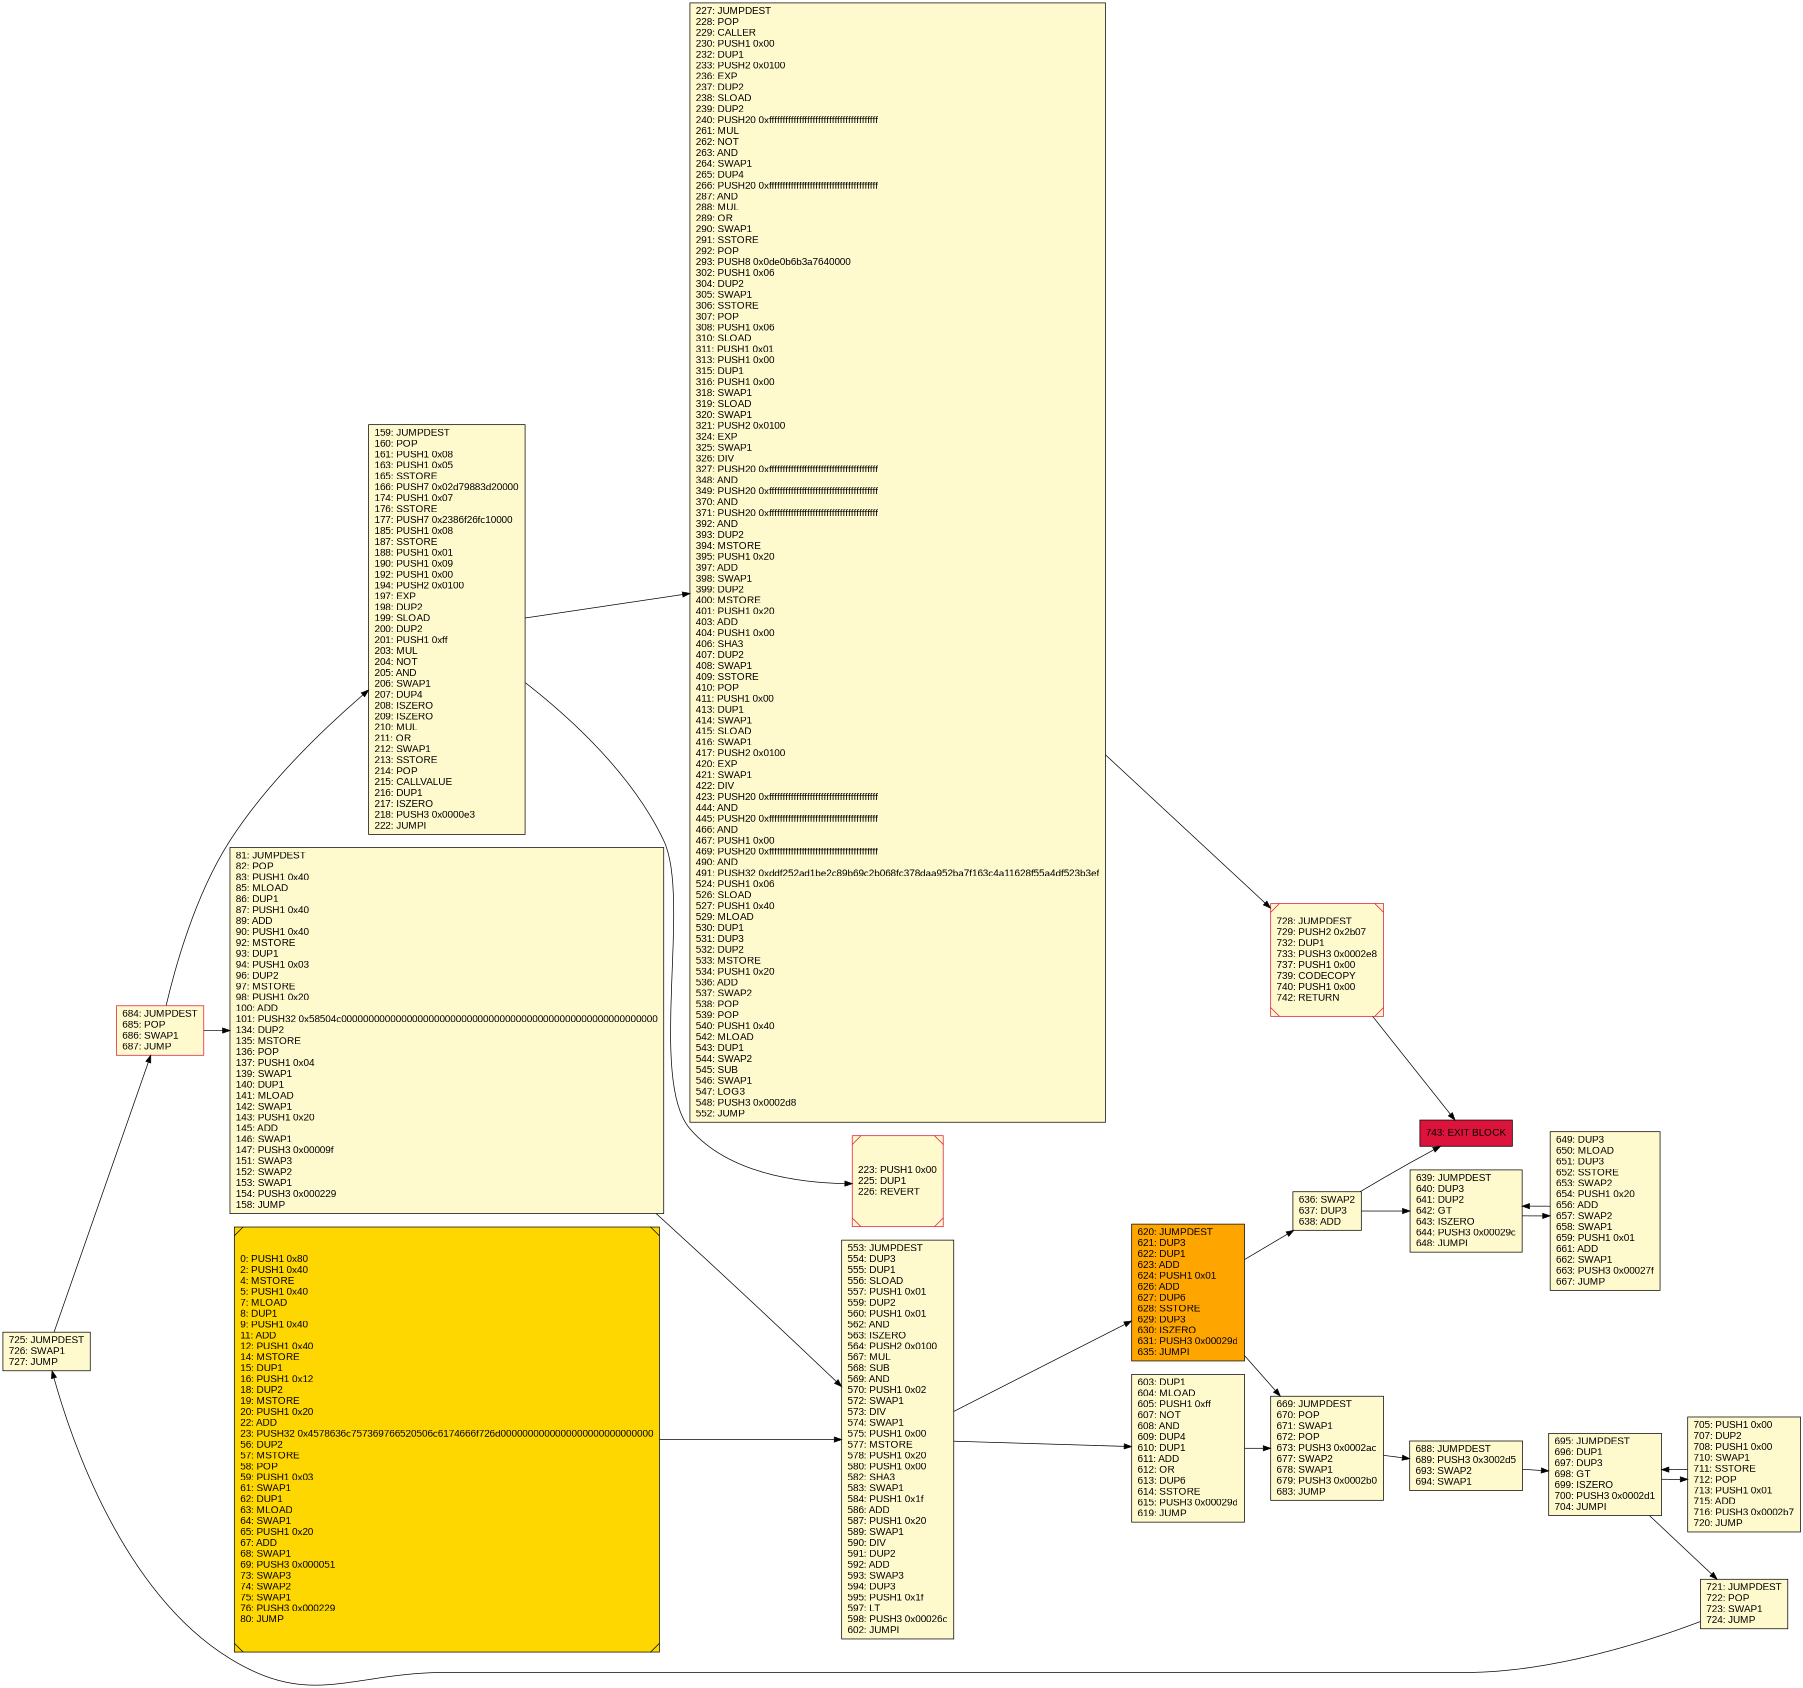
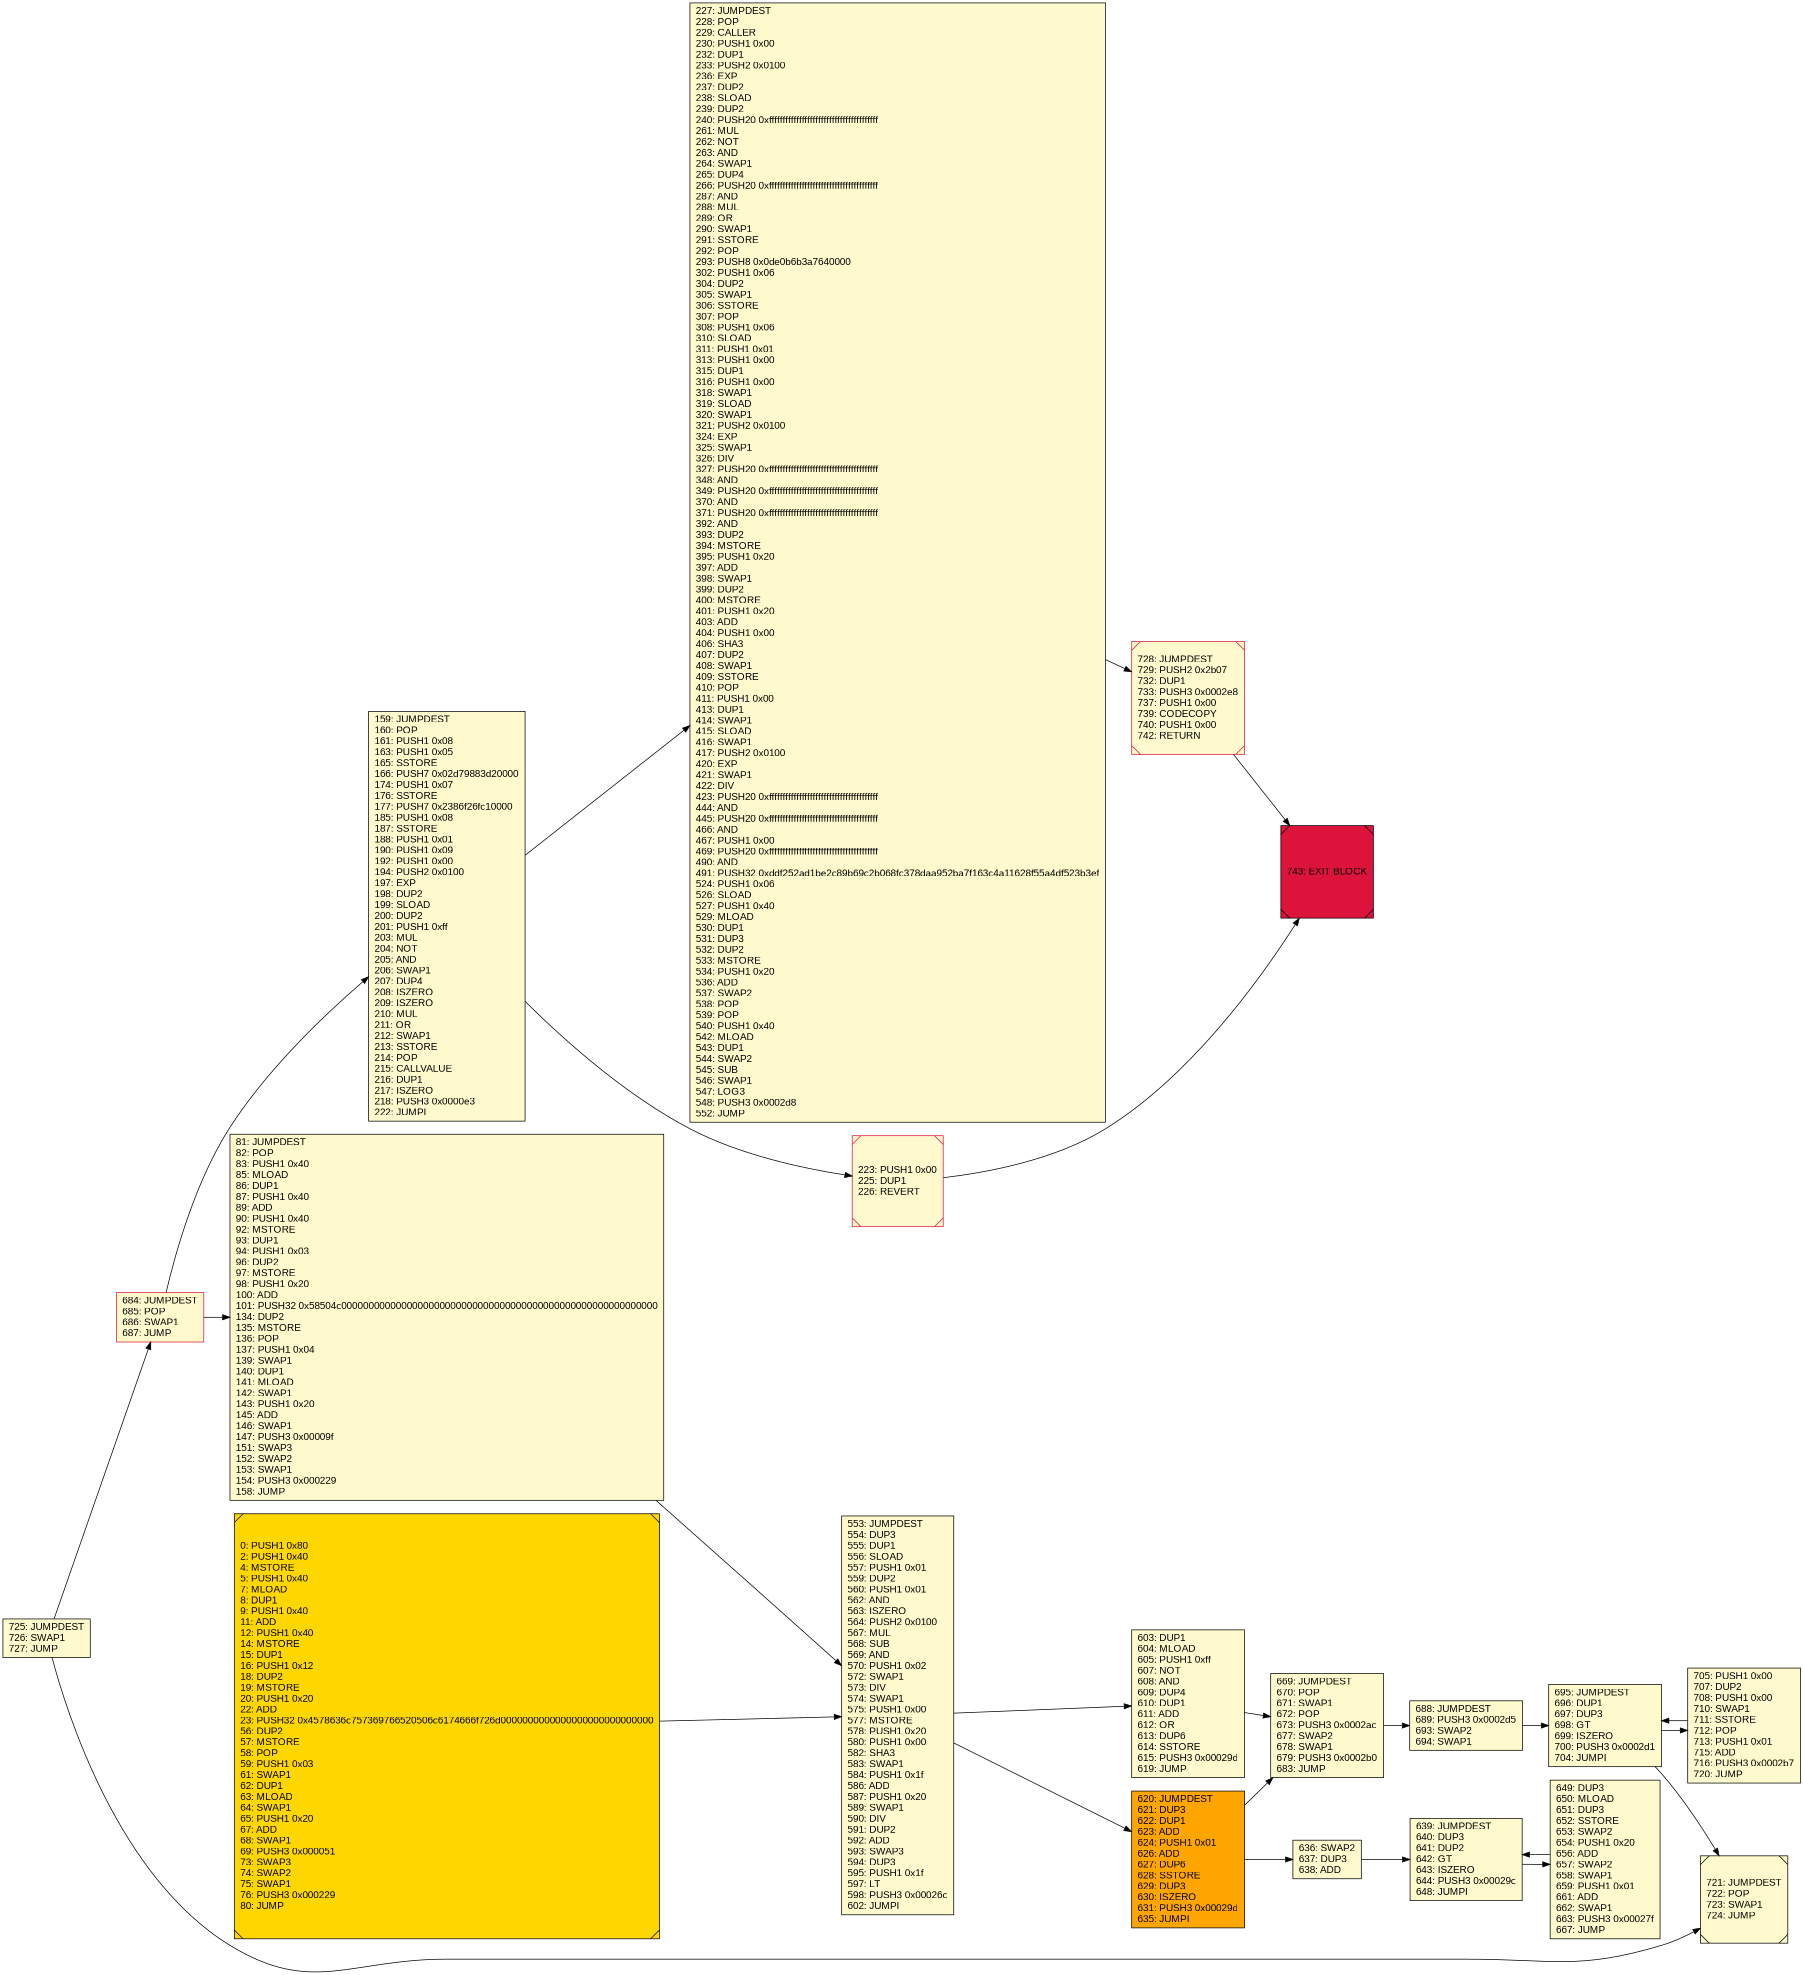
node "743: EXIT BLOCK": shape box -> Msquare
edge "636: SWAP2 637: DUP3 638: ADD" -> "743: EXIT BLOCK": now "223: PUSH1 0x00 225: DUP1 226: REVERT" -> "743: EXIT BLOCK"
node "688: JUMPDEST 689: PUSH3 0x3002d5 693: SWAP2 694: SWAP1": label "688: JUMPDEST 689: PUSH3 0x3002d5 693: SWAP2 694: SWAP1" -> "688: JUMPDEST 689: PUSH3 0x0002d5 693: SWAP2 694: SWAP1"
node "721: JUMPDEST 722: POP 723: SWAP1 724: JUMP": shape box -> Msquare
edge "721: JUMPDEST 722: POP 723: SWAP1 724: JUMP" -> "725: JUMPDEST 726: SWAP1 727: JUMP": reversed
